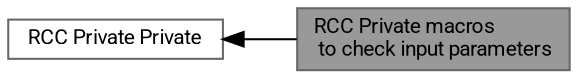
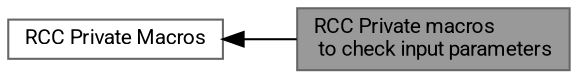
node "RCC Private Private": label "RCC Private Private" -> "RCC Private Macros"
